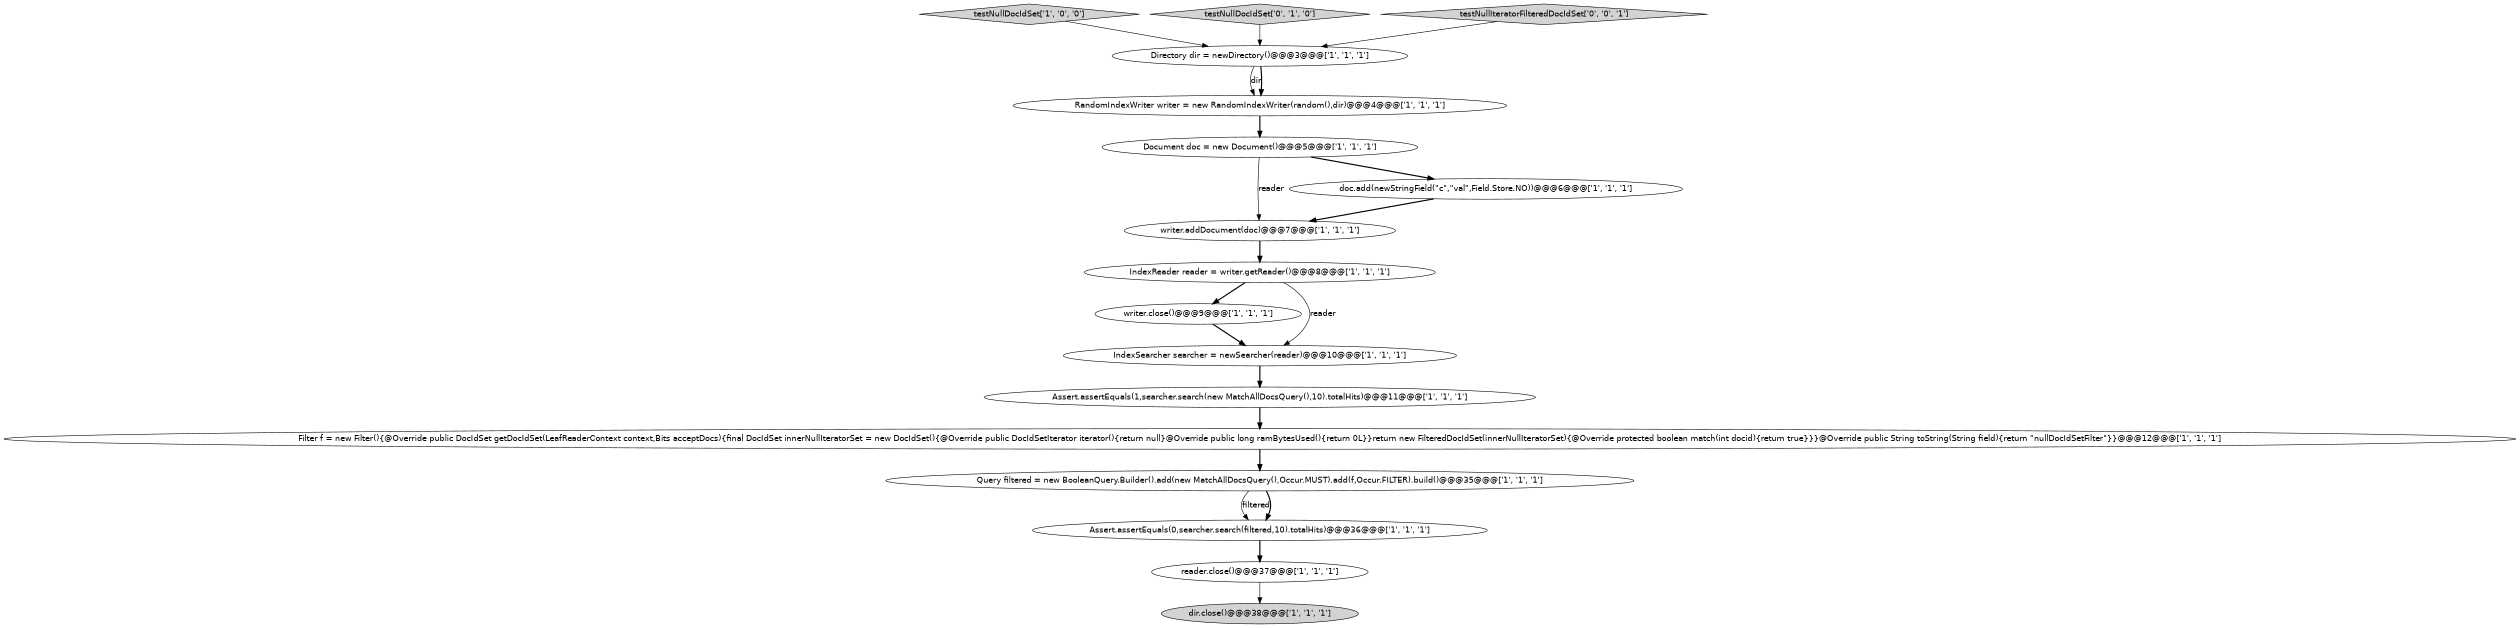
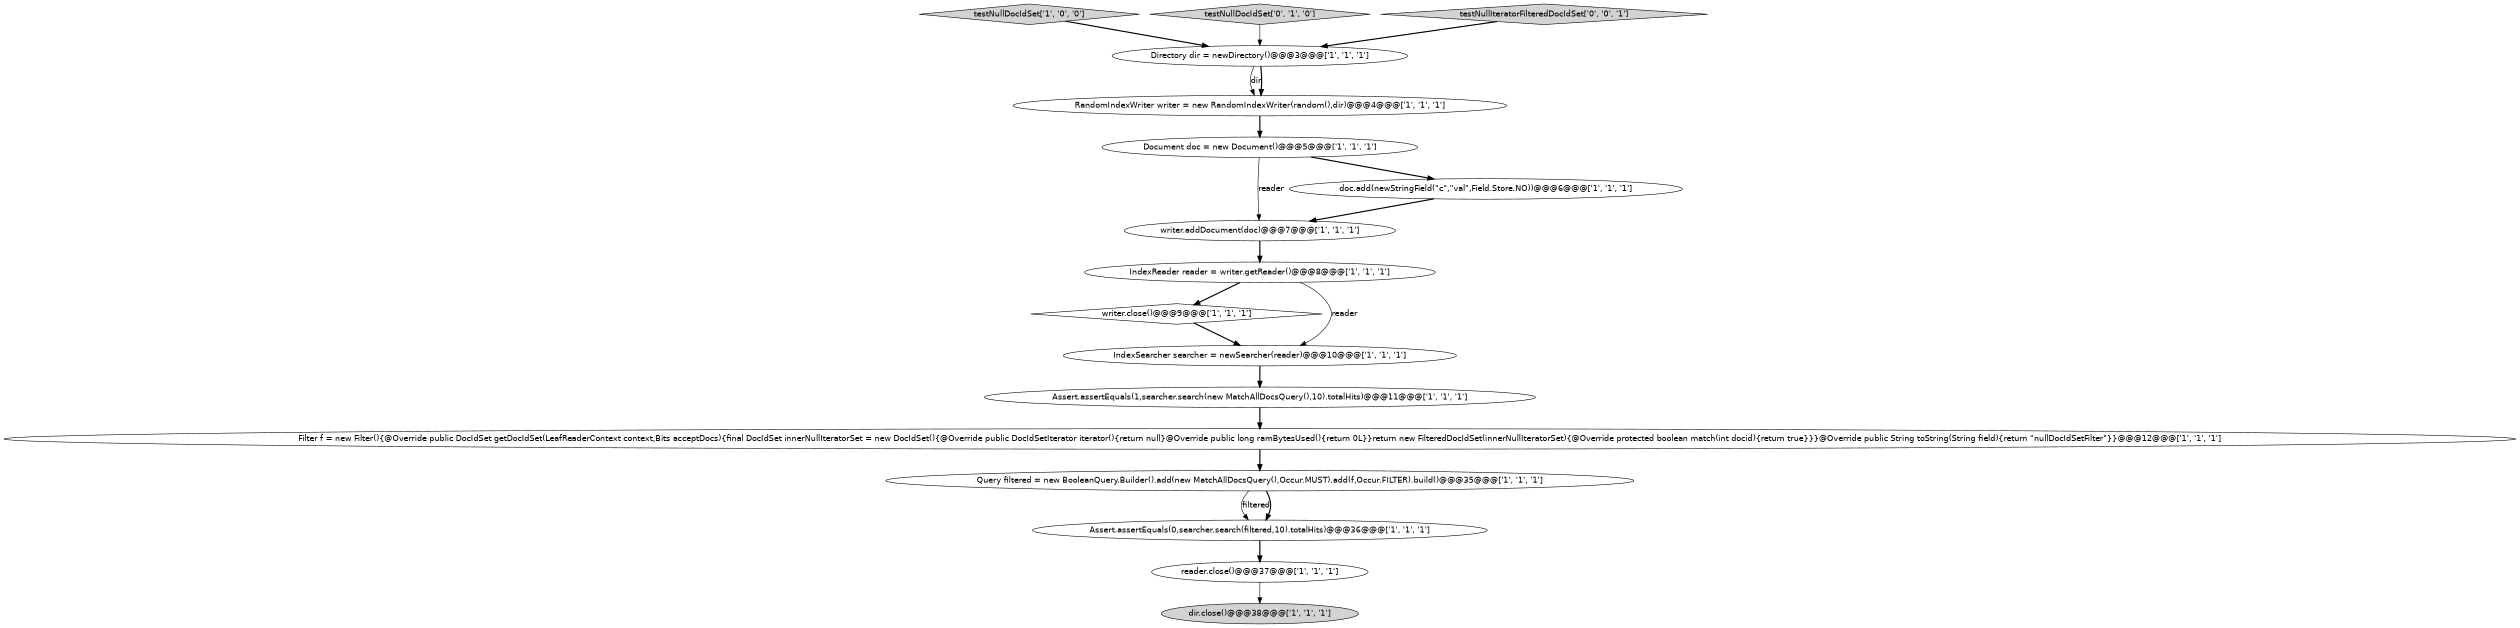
edge "testNullDocIdSet['1', '0', '0']" -> "Directory dir = newDirectory()@@@3@@@['1', '1', '1']": style solid -> bold
edge "testNullIteratorFilteredDocIdSet['0', '0', '1']" -> "Directory dir = newDirectory()@@@3@@@['1', '1', '1']": style solid -> bold
node "writer.close()@@@9@@@['1', '1', '1']": shape ellipse -> diamond
